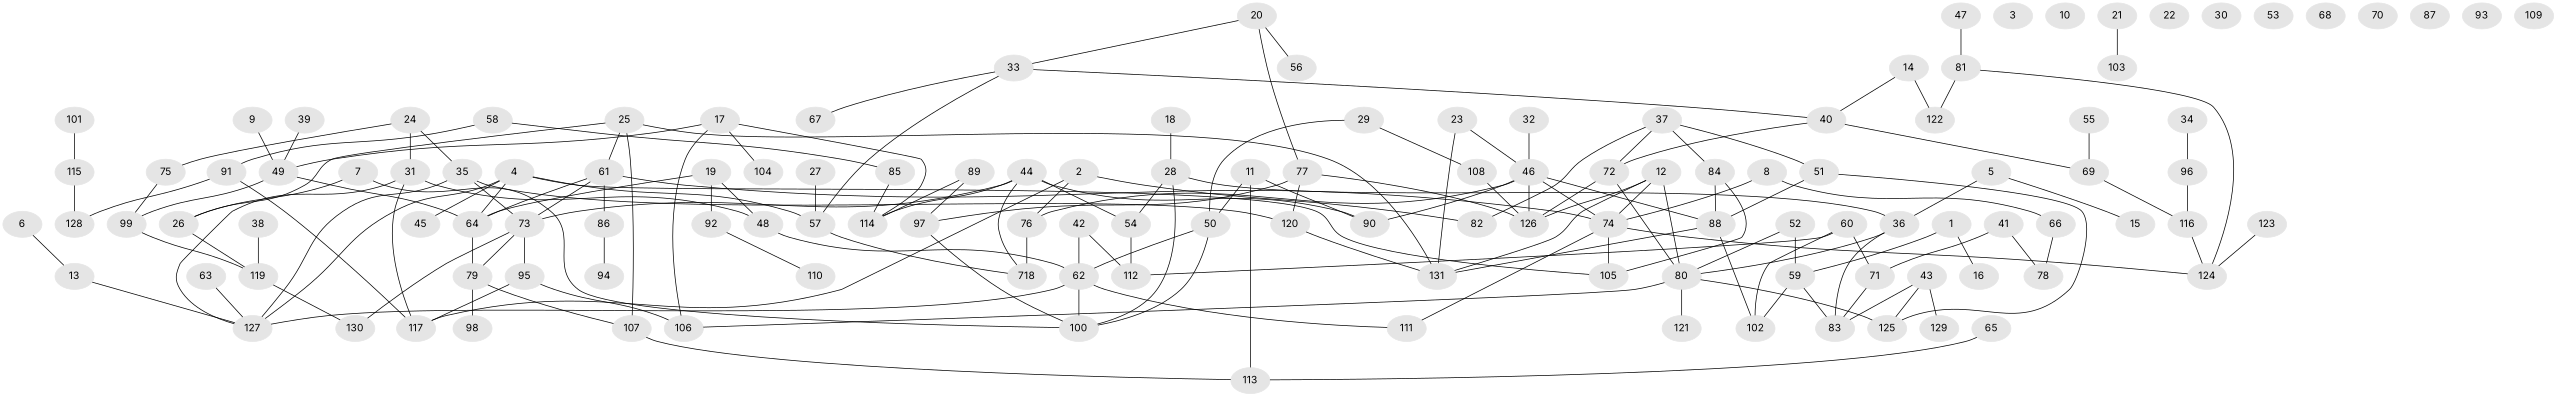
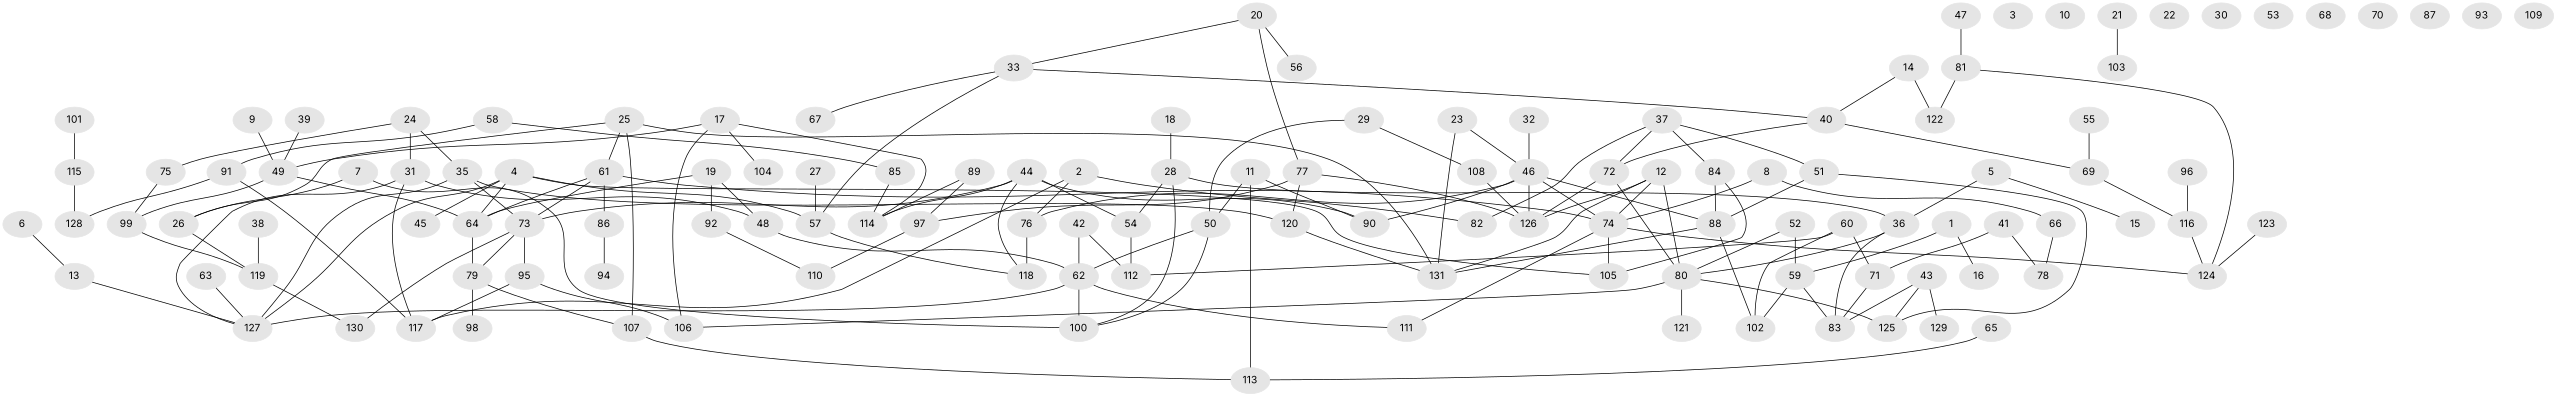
node "34": removed
node "718": label "718" -> "118"
edge "97" -- "100": now "97" -- "110"
